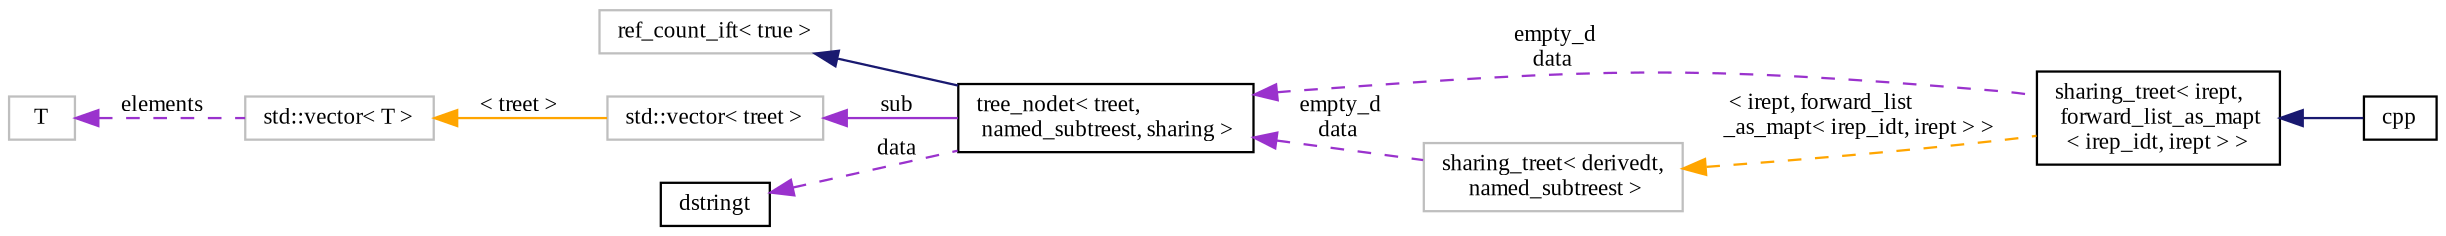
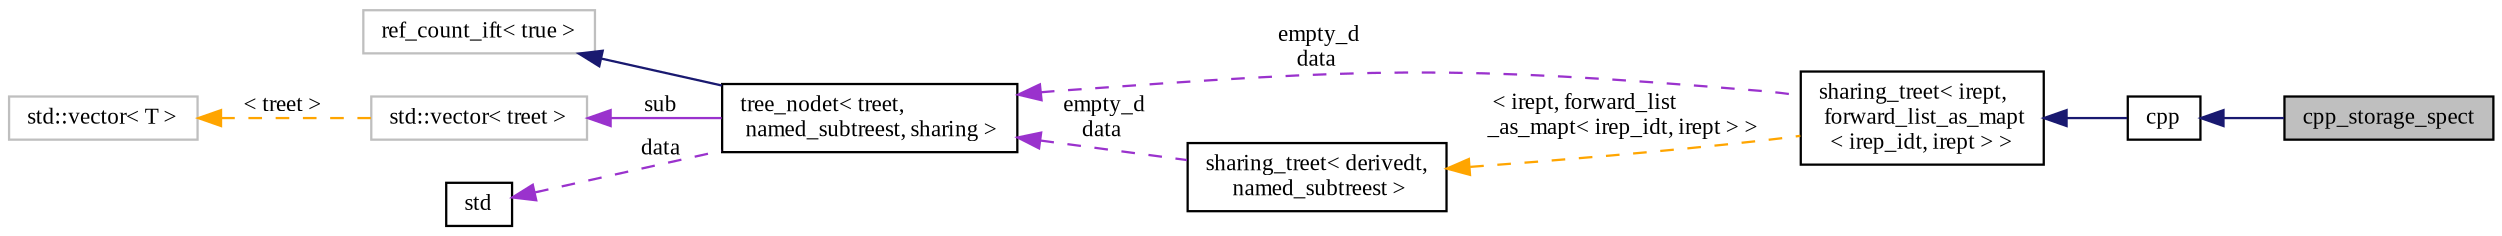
node "T": removed
edge "std::vector< treet >" -> "std::vector< T >": style solid -> dashed
node "cpp_storage_spect": added
node "sharing_treet< derivedt, named_subtreest >": color grey75 -> black
node "dstringt": label "dstringt" -> "std"
